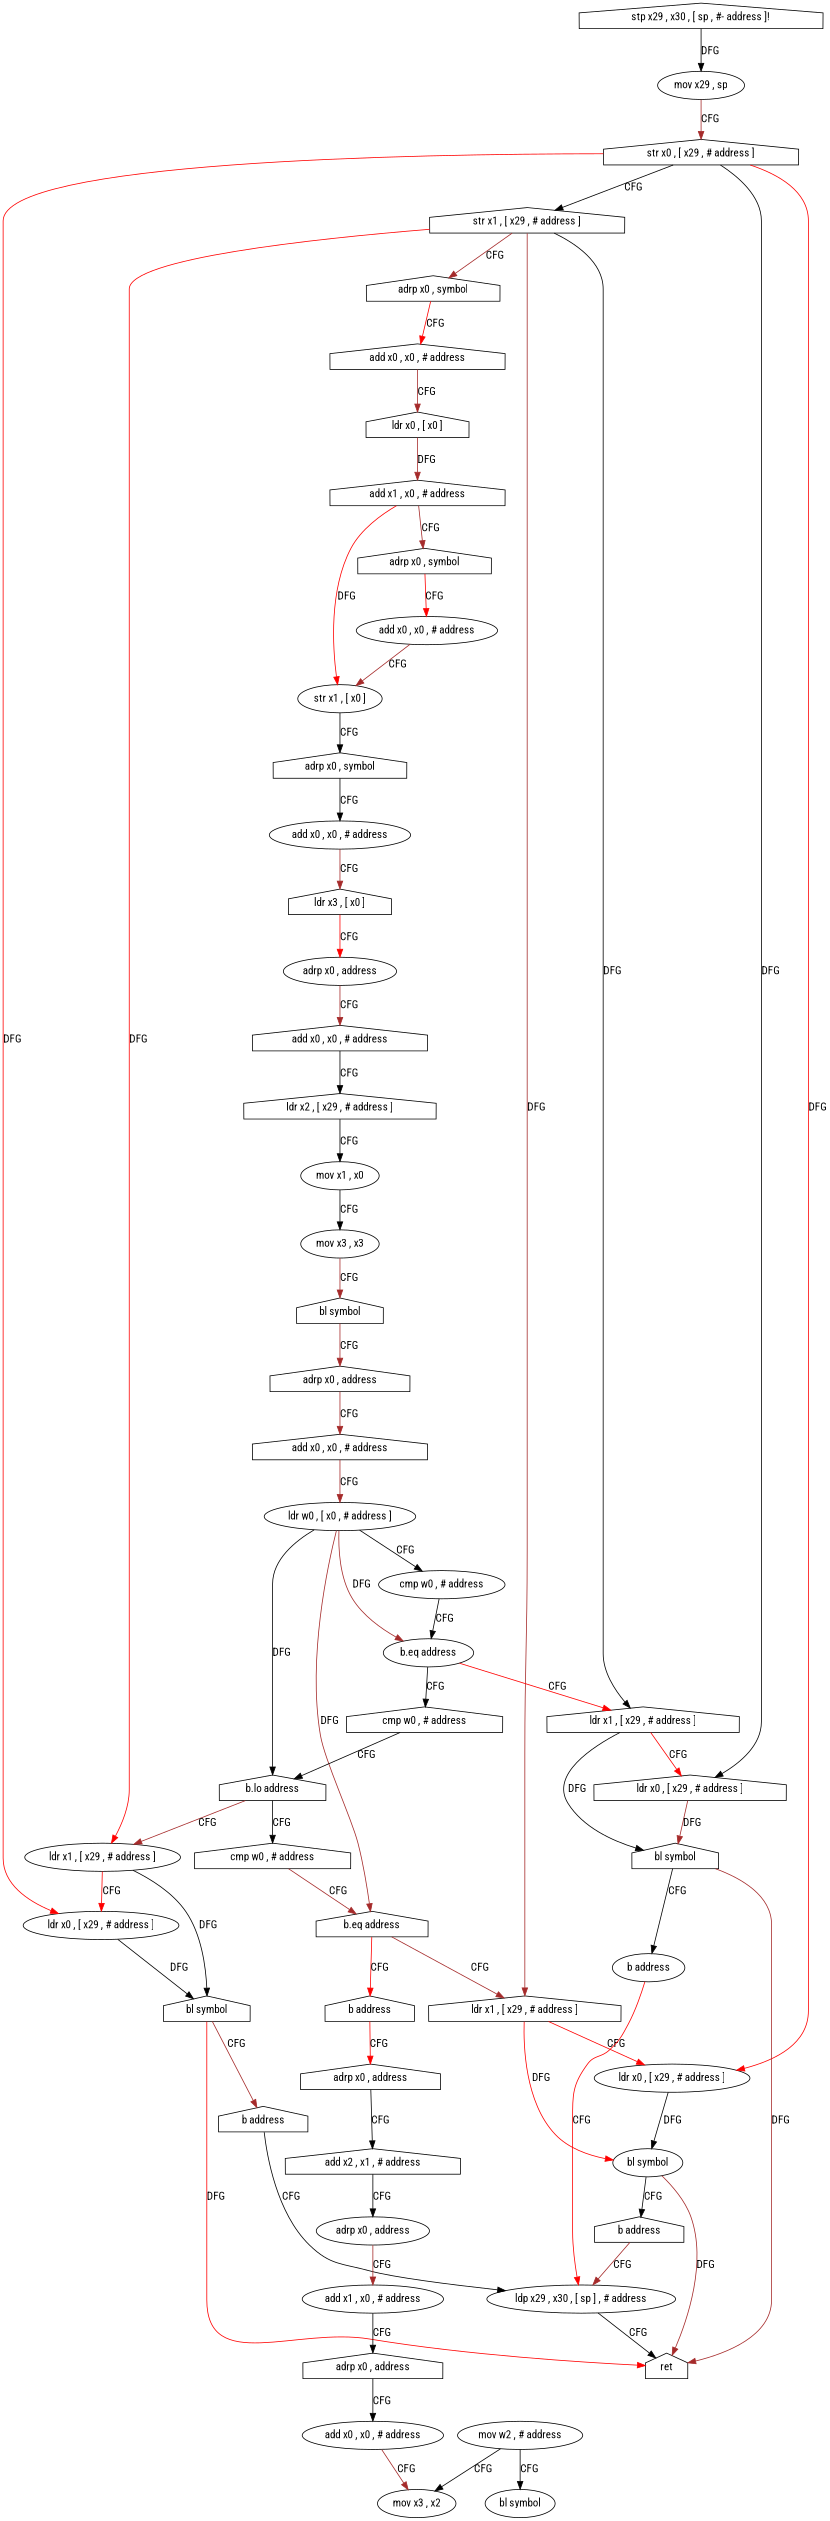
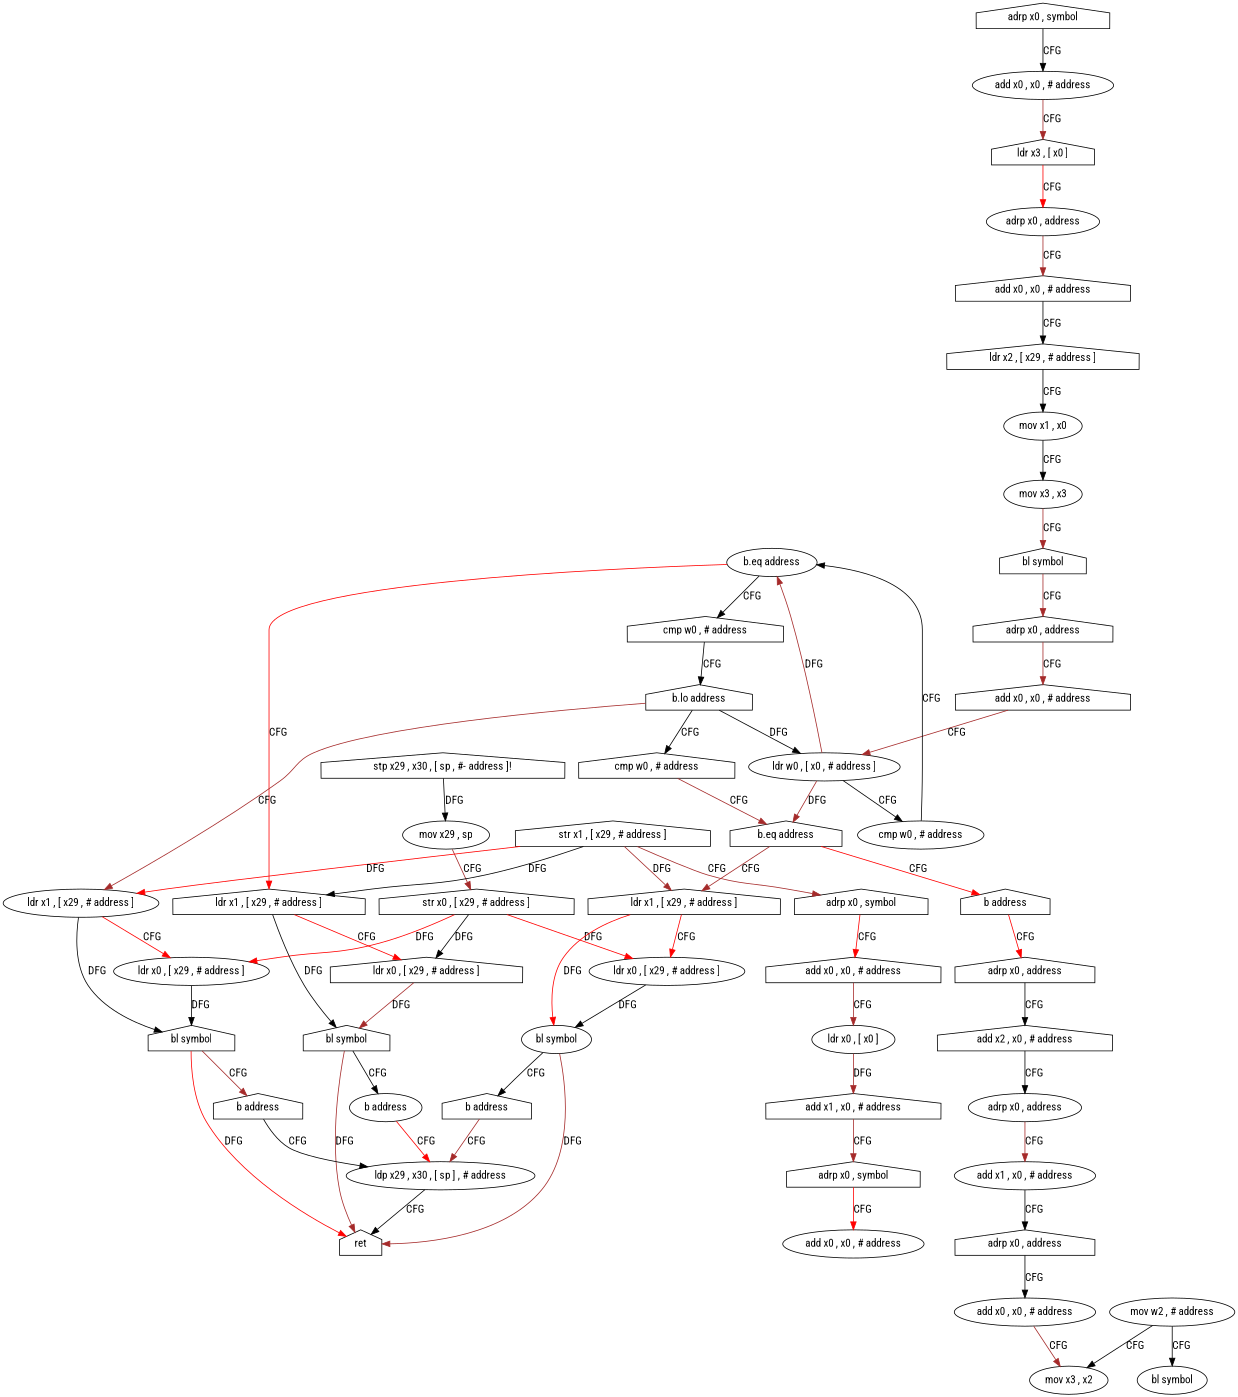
edge "str x0 , [ x29 , # address ]" -> "str x1 , [ x29 , # address ]": removed, label "CFG"
node "ldr x0 , [ x0 ]": shape house -> ellipse
node "str x1 , [ x0 ]": removed
edge "ldr w0 , [ x0 , # address ]" -> "b.lo address": reversed
node "add x2 , x1 , # address": label "add x2 , x1 , # address" -> "add x2 , x0 , # address"
